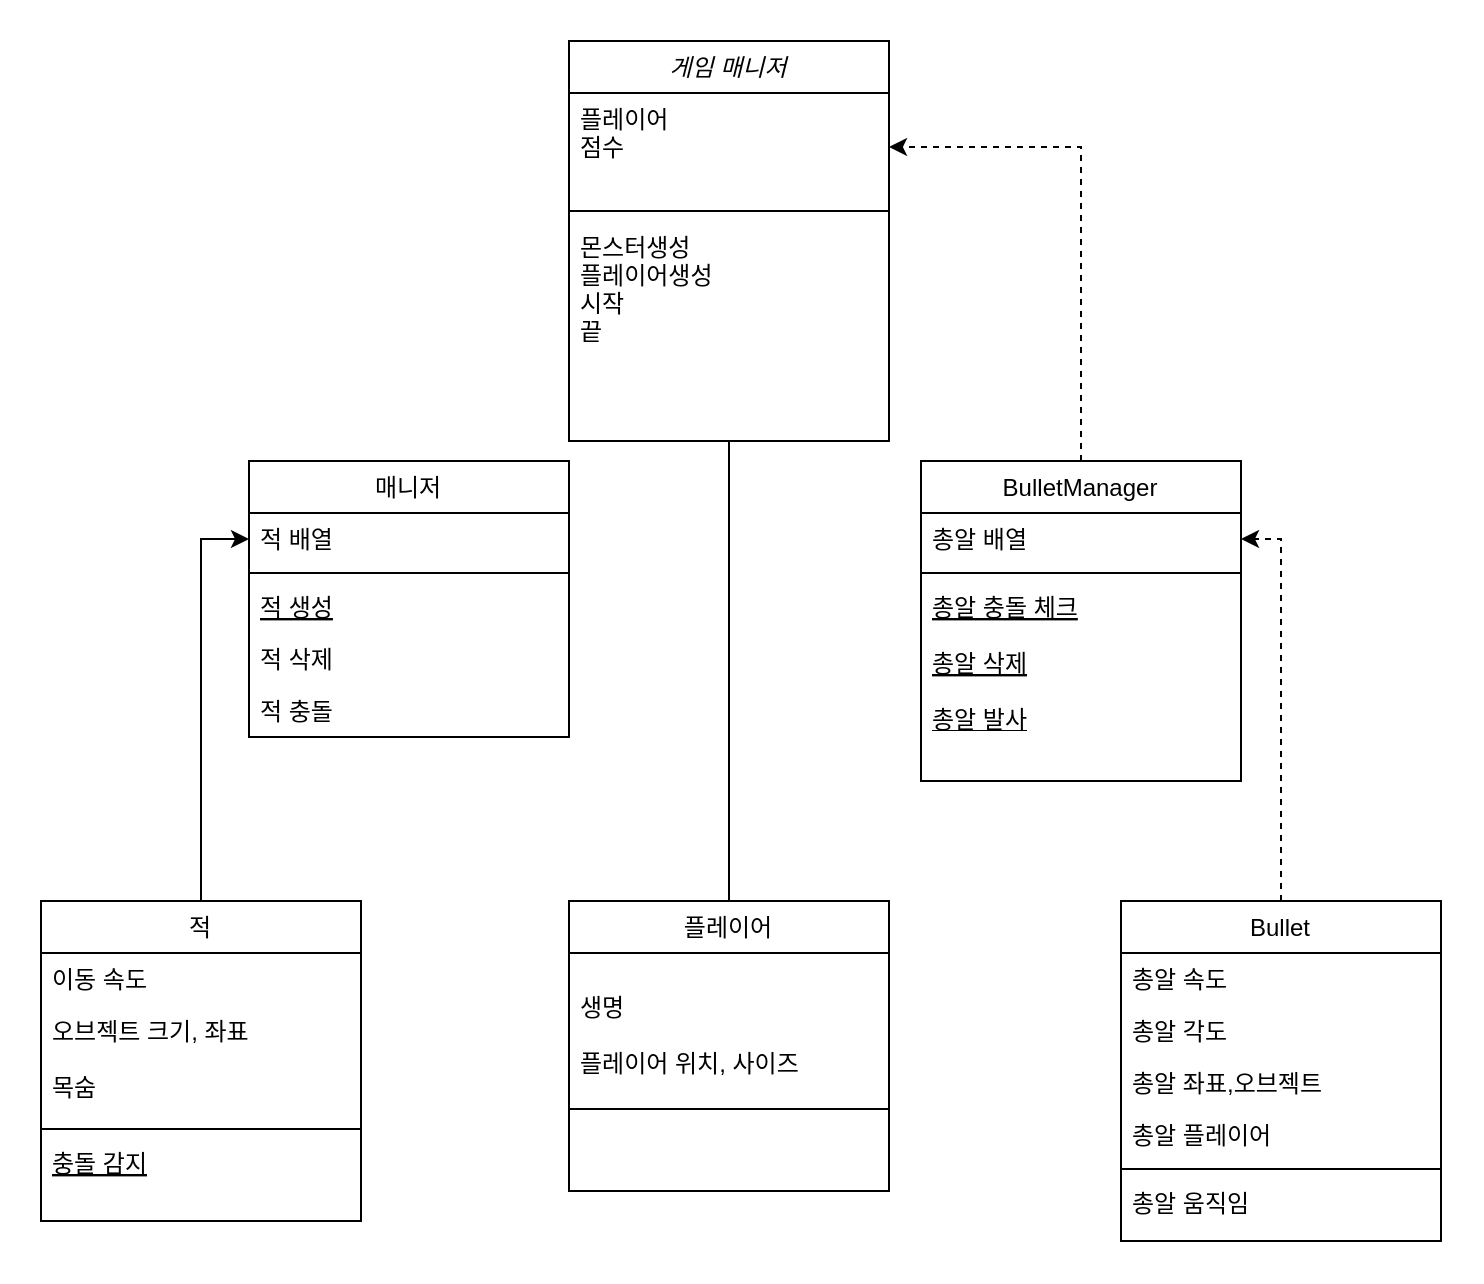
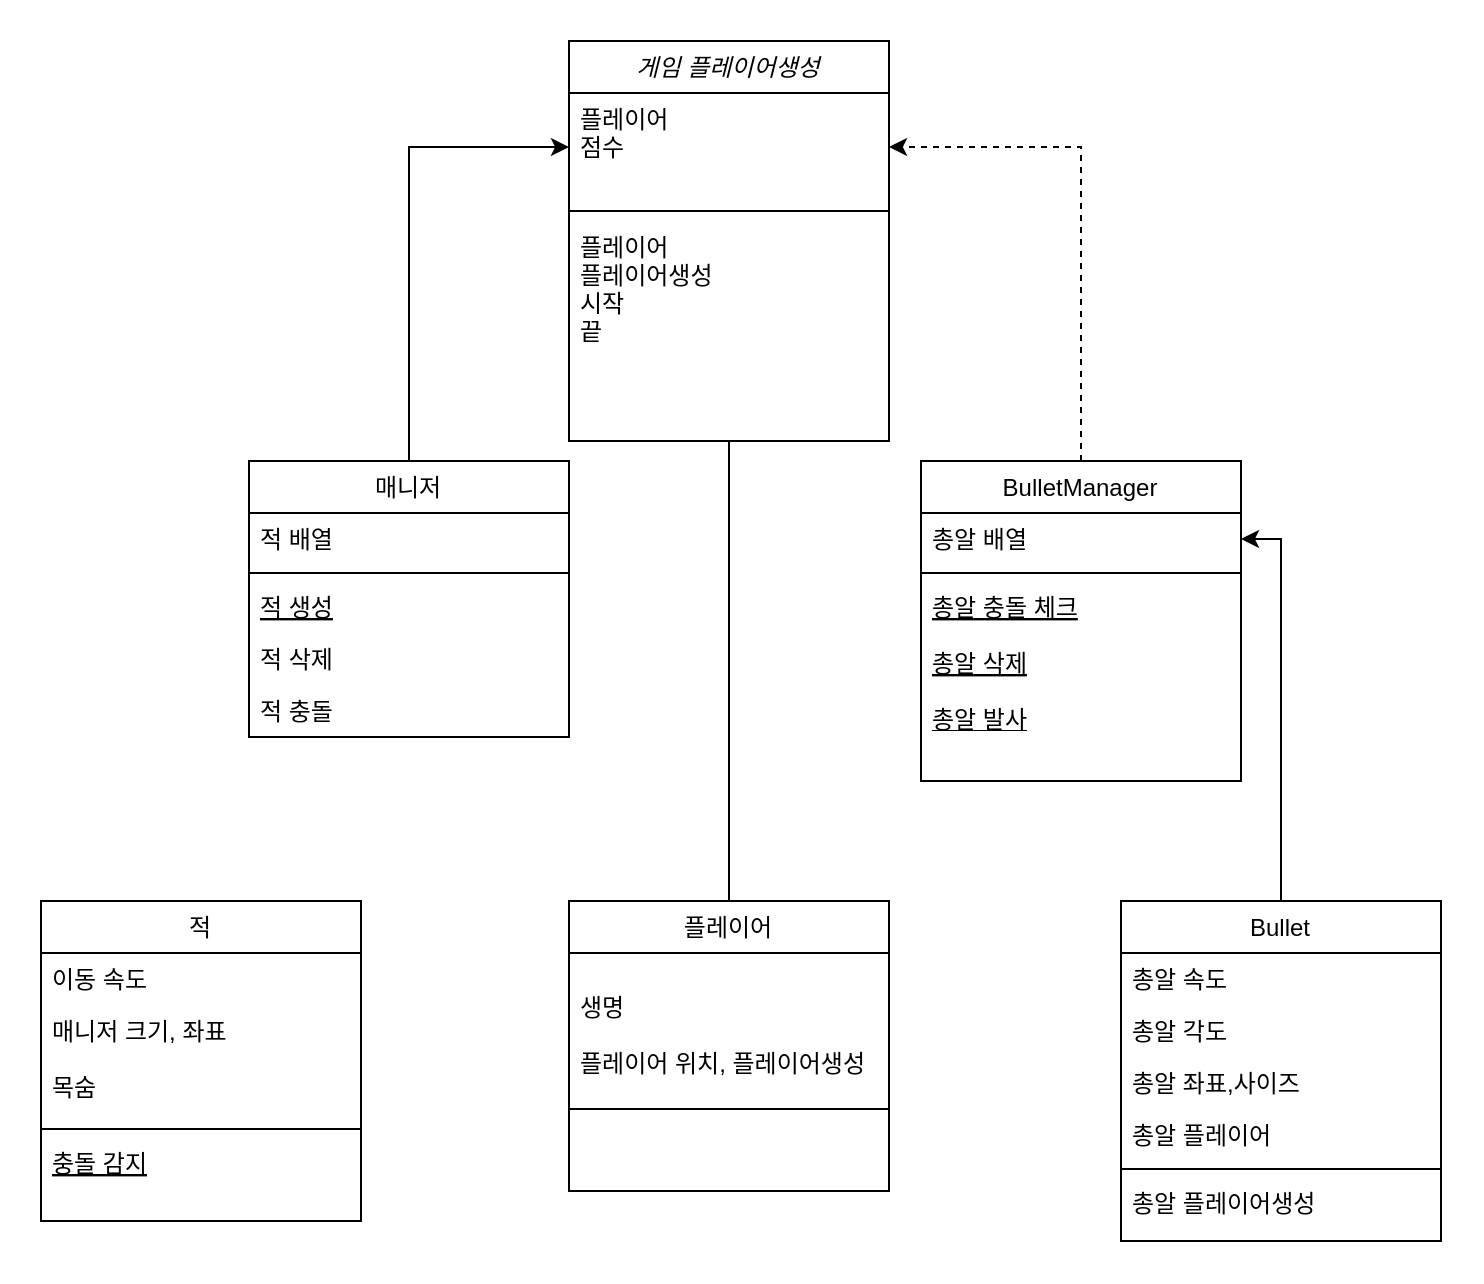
node "게임 매니저": label "게임 매니저" -> "게임 플레이어생성"
edge "매니저" -> "플레이어 점수": added
node "몬스터생성 플레이어생성 시작 끝": label "몬스터생성 플레이어생성 시작 끝" -> "플레이어 플레이어생성 시작 끝"
edge "적" -> "적 배열": removed
edge "Bullet" -> "총알 배열": style dashed -> solid
node "생명 플레이어 위치, 사이즈": label "생명 플레이어 위치, 사이즈" -> "생명 플레이어 위치, 플레이어생성"
node "오브젝트 크기, 좌표 목숨": label "오브젝트 크기, 좌표 목숨" -> "매니저 크기, 좌표 목숨"
node "총알 좌표,오브젝트": label "총알 좌표,오브젝트" -> "총알 좌표,사이즈"
node "총알 움직임": label "총알 움직임" -> "총알 플레이어생성"
